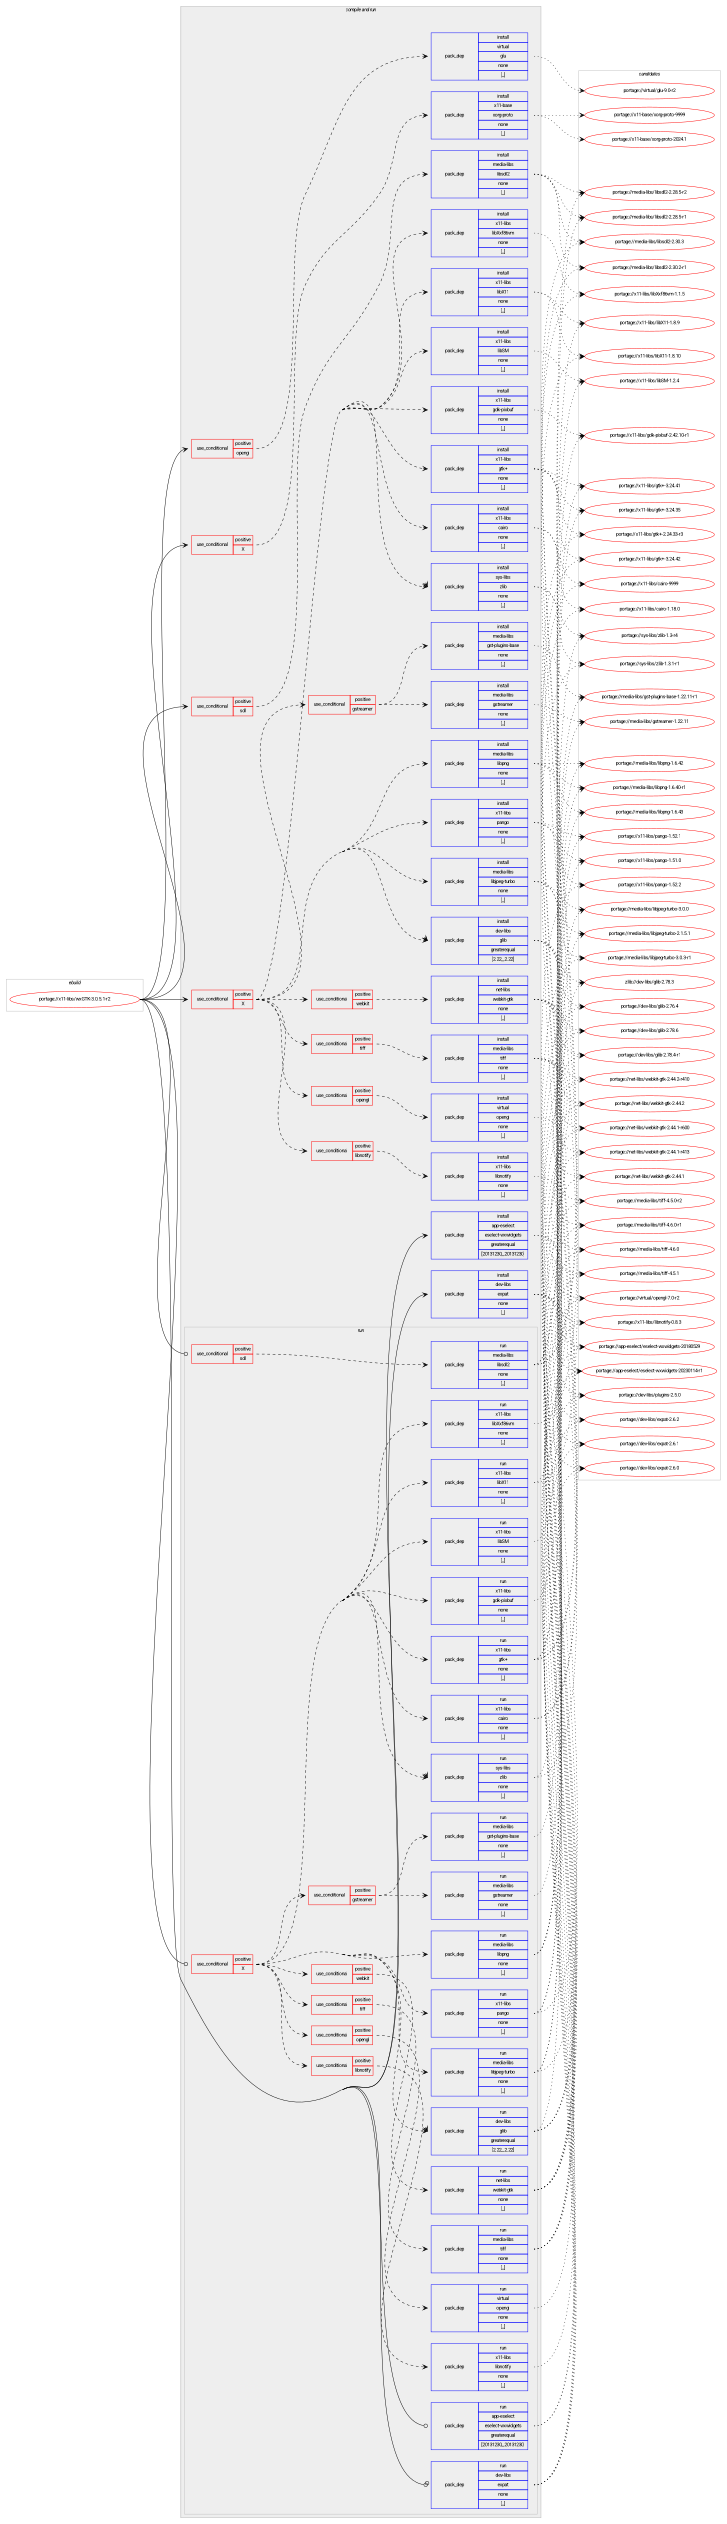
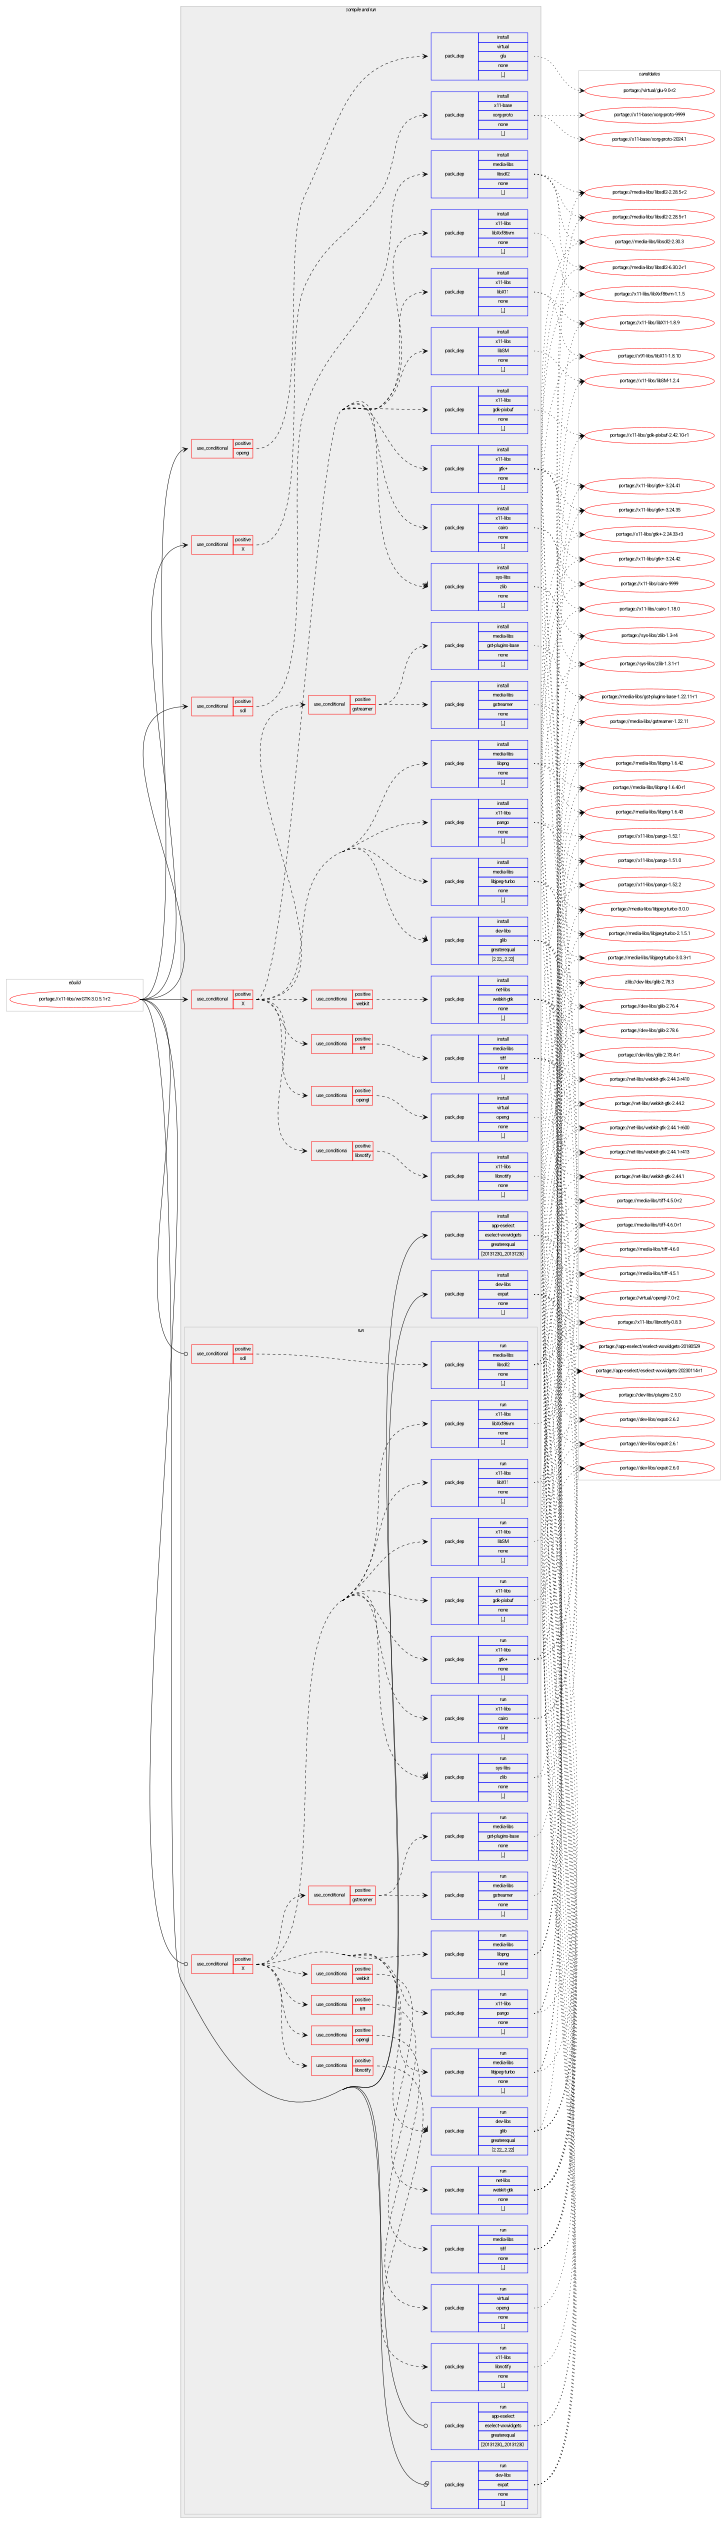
node "portage://media-libs/libsdl2-2.30.2-r1": label "portage://media-libs/libsdl2-2.30.2-r1" -> "portage://media-libs/libsdl2-6.30.2-r1"
node "portage://x11-libs/libX11-1.8.10": label "portage://x11-libs/libX11-1.8.10" -> "portage://x91-libs/libX11-1.8.10"
